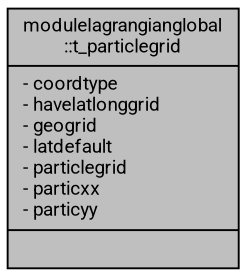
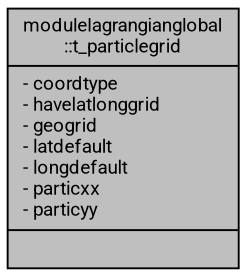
node "modulelagrangianglobal": text "- particlegrid" -> "- longdefault"
